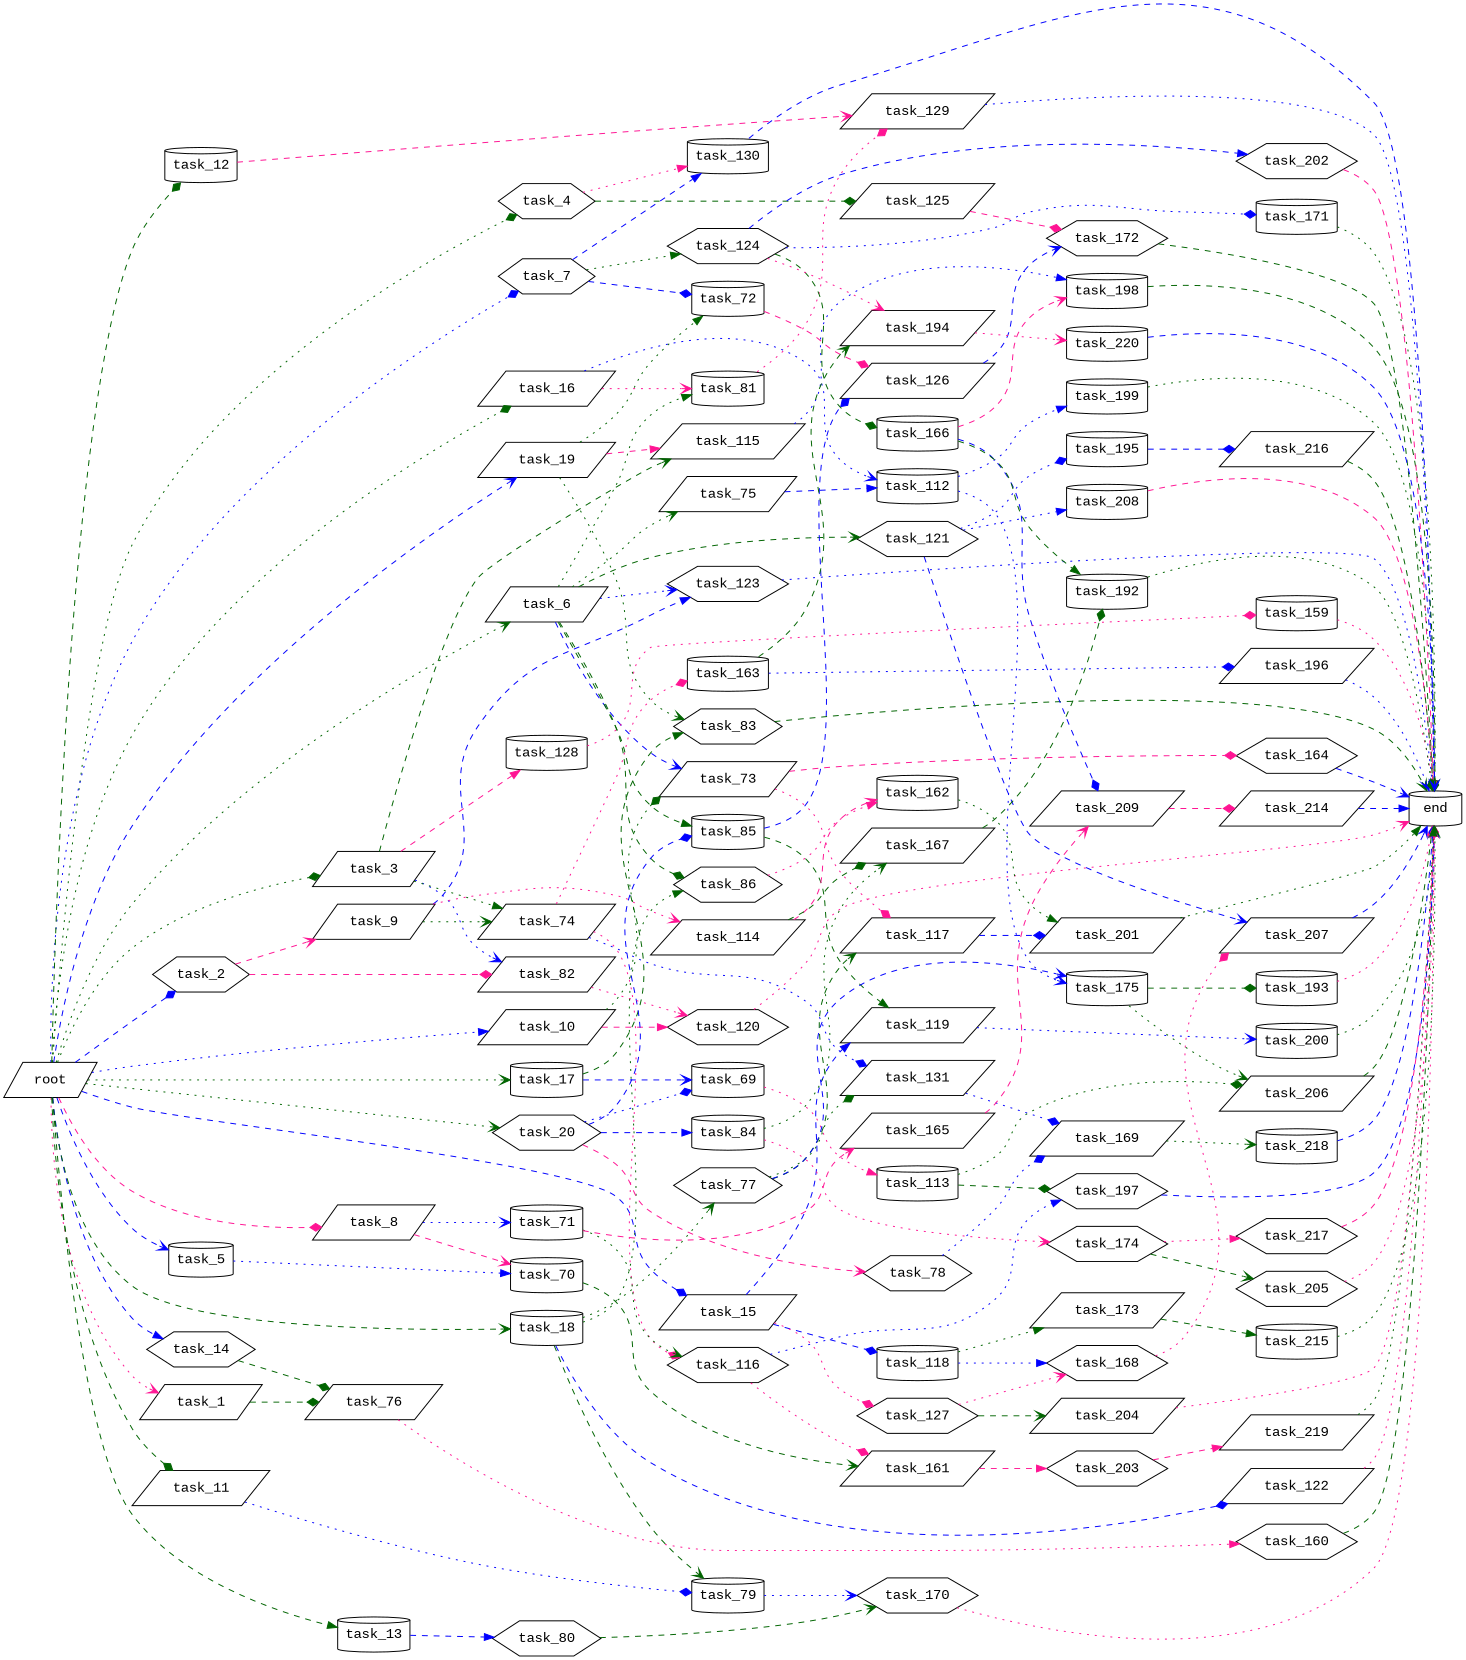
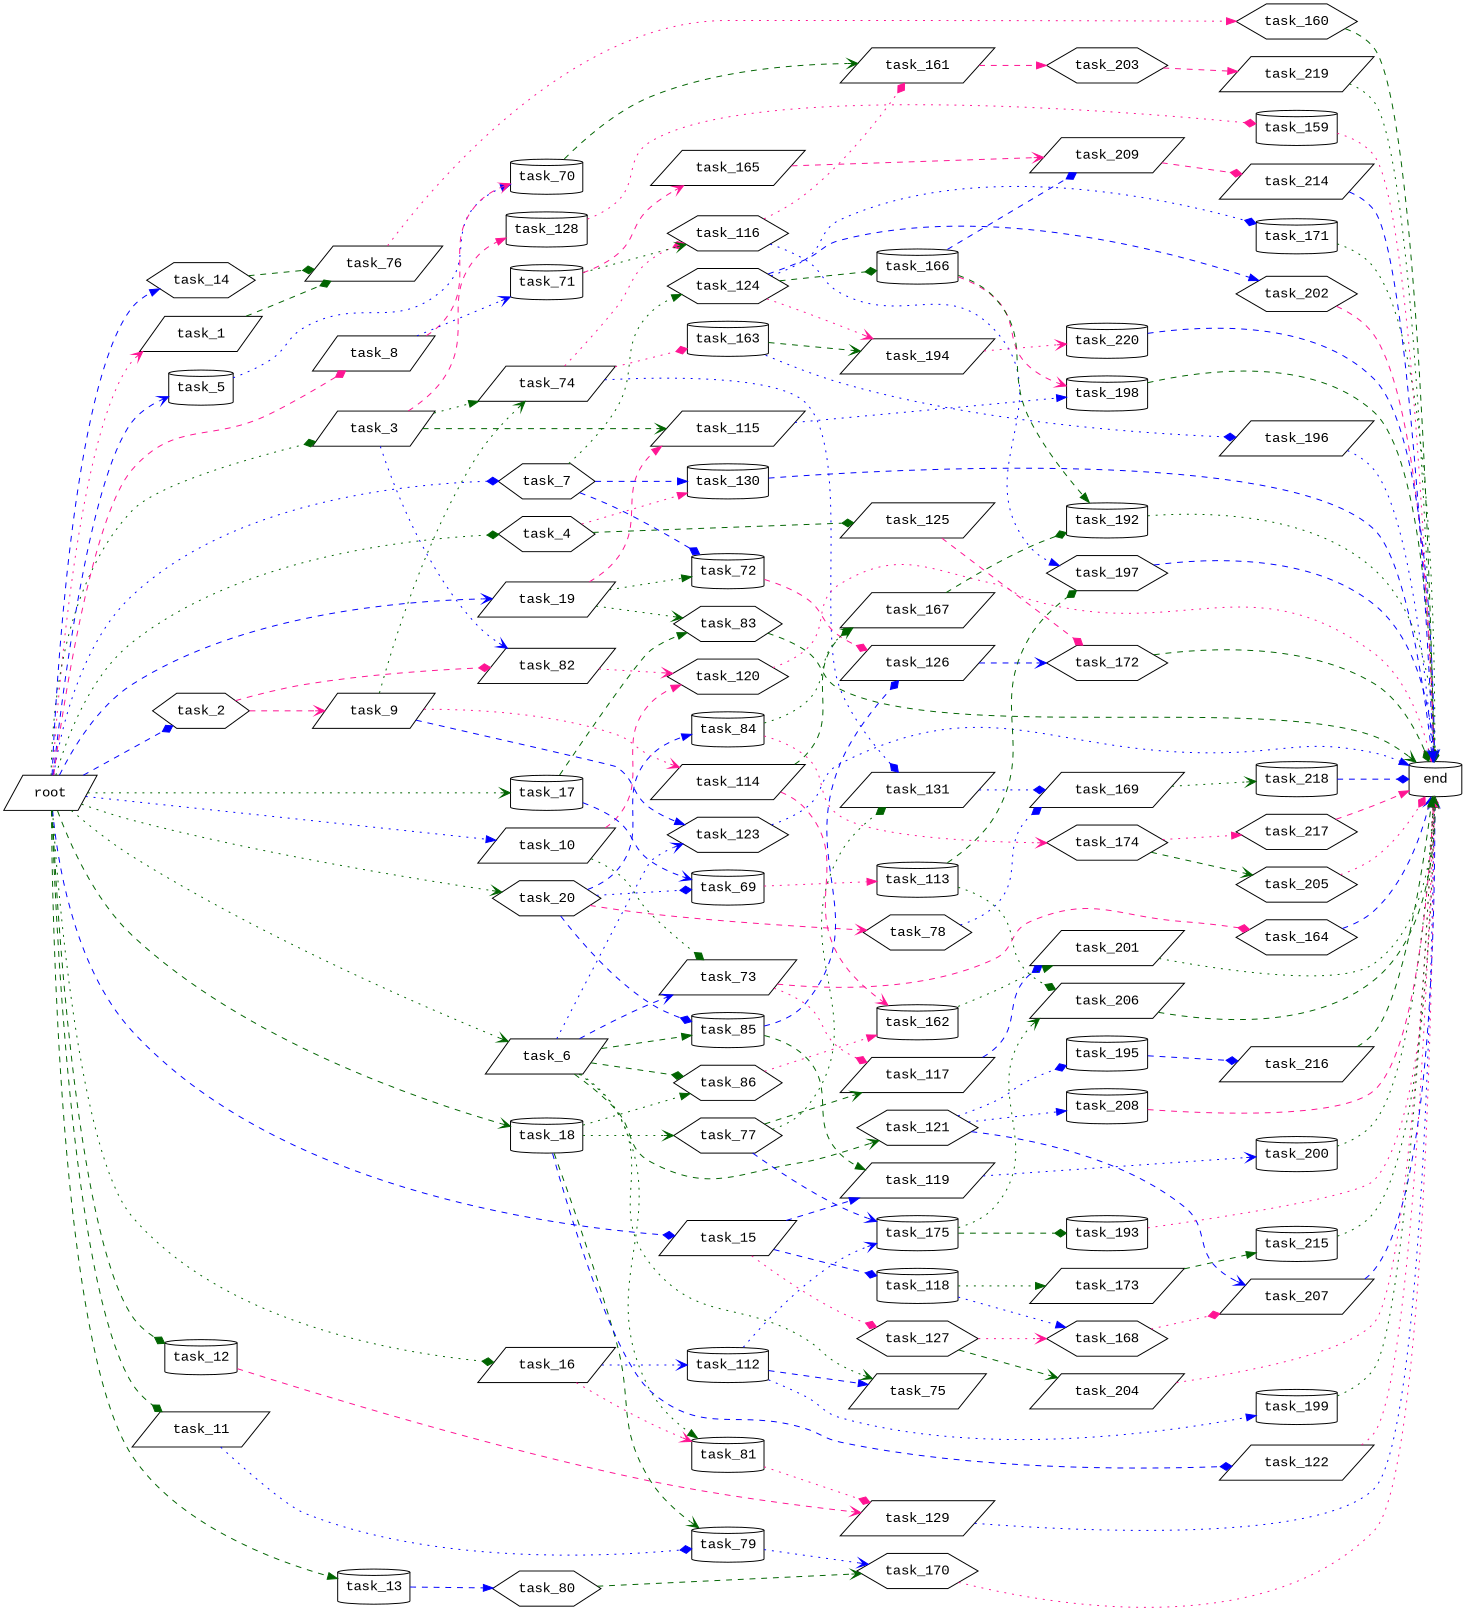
edge "task_75" -> "task_112": reversed
